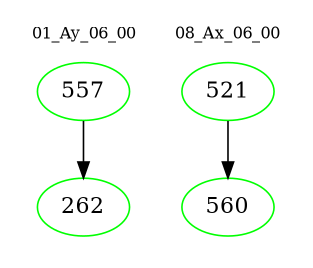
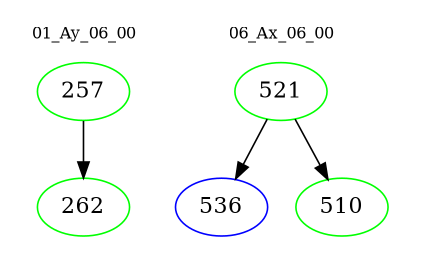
cluster "08_Ax_06_00": label "08_Ax_06_00" -> "06_Ax_06_00"
node "557": label "557" -> "257"
node "536": added
node "560": label "560" -> "510"
